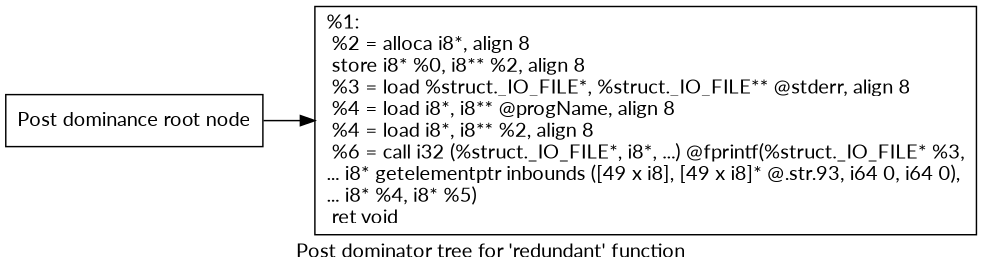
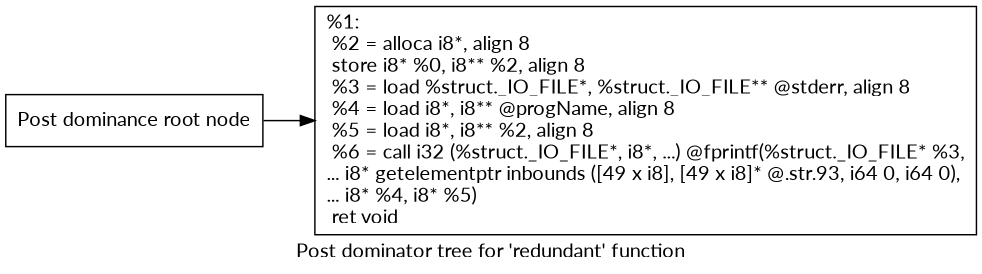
node "%1:": text "%4 = load i8*, i8** %2, align 8" -> "%5 = load i8*, i8** %2, align 8"
